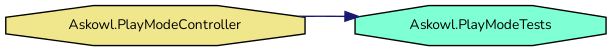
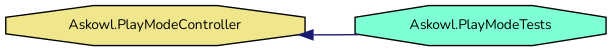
edge "Askowl.PlayModeController" -> "Askowl.PlayModeTests": reversed
